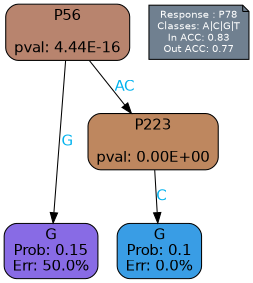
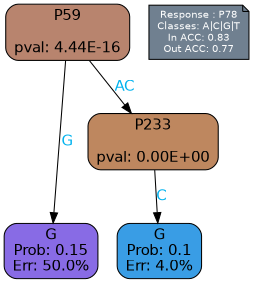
node "P56 pval: 4.44E-16": label "P56 pval: 4.44E-16" -> "P59 pval: 4.44E-16"
node "P223 pval: 0.00E+00": label "P223 pval: 0.00E+00" -> "P233 pval: 0.00E+00"
node "G Prob: 0.1 Err: 0.0%": label "G Prob: 0.1 Err: 0.0%" -> "G Prob: 0.1 Err: 4.0%"
